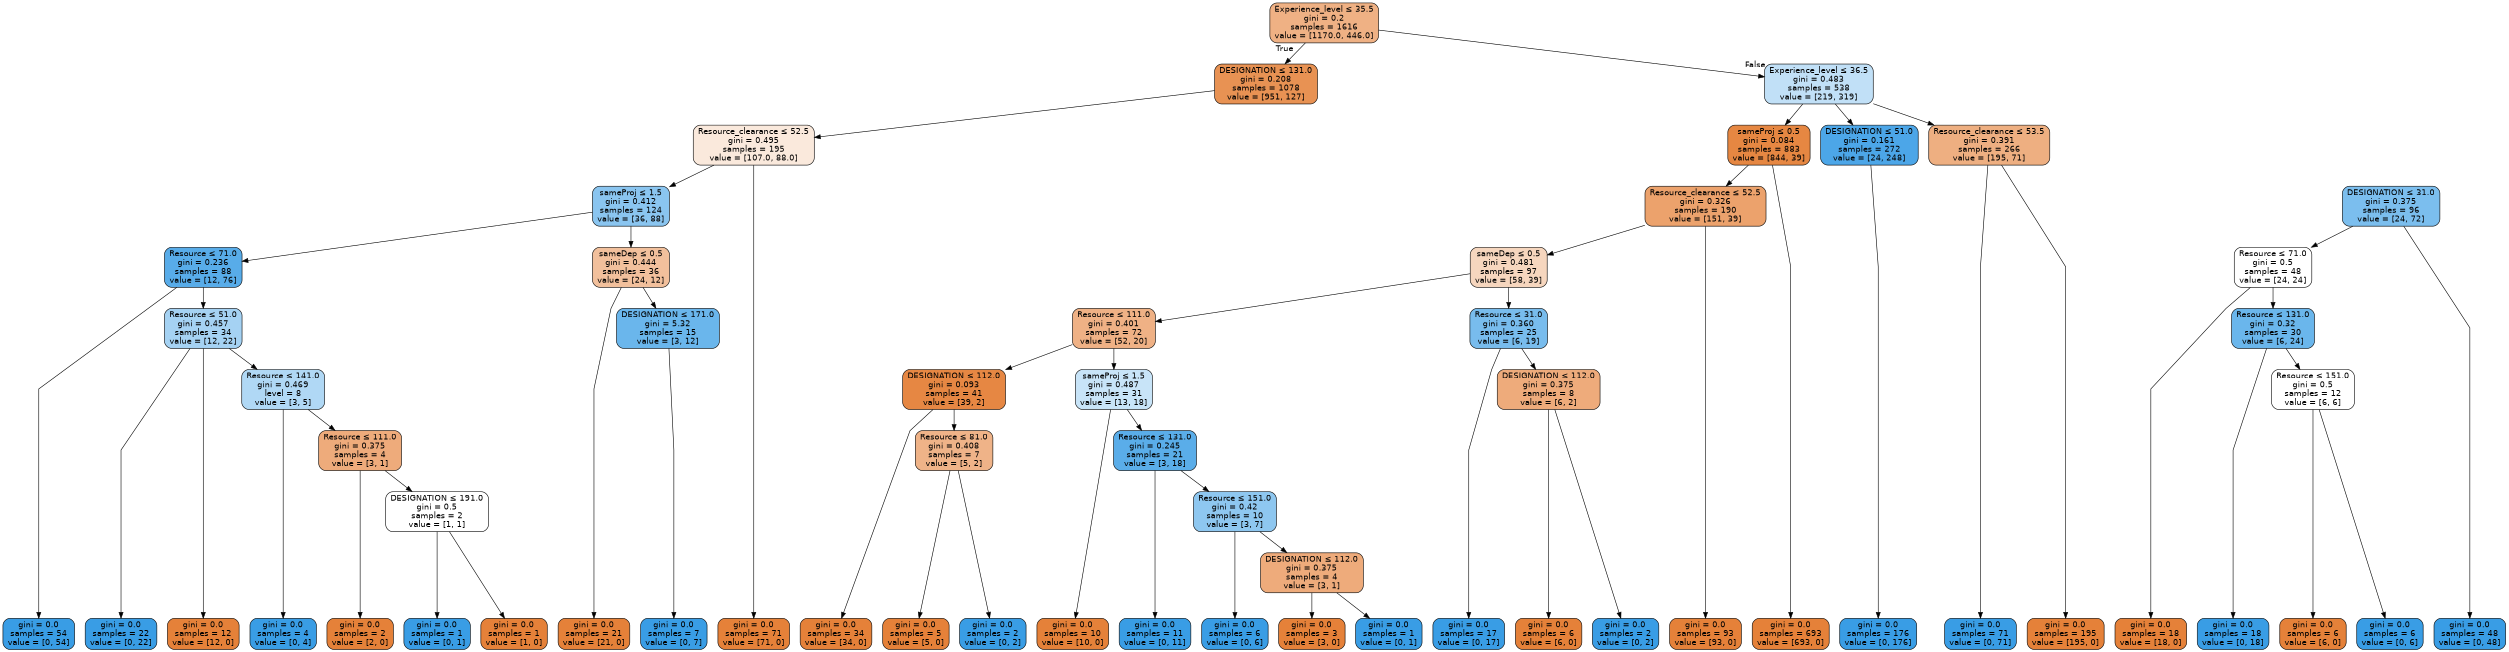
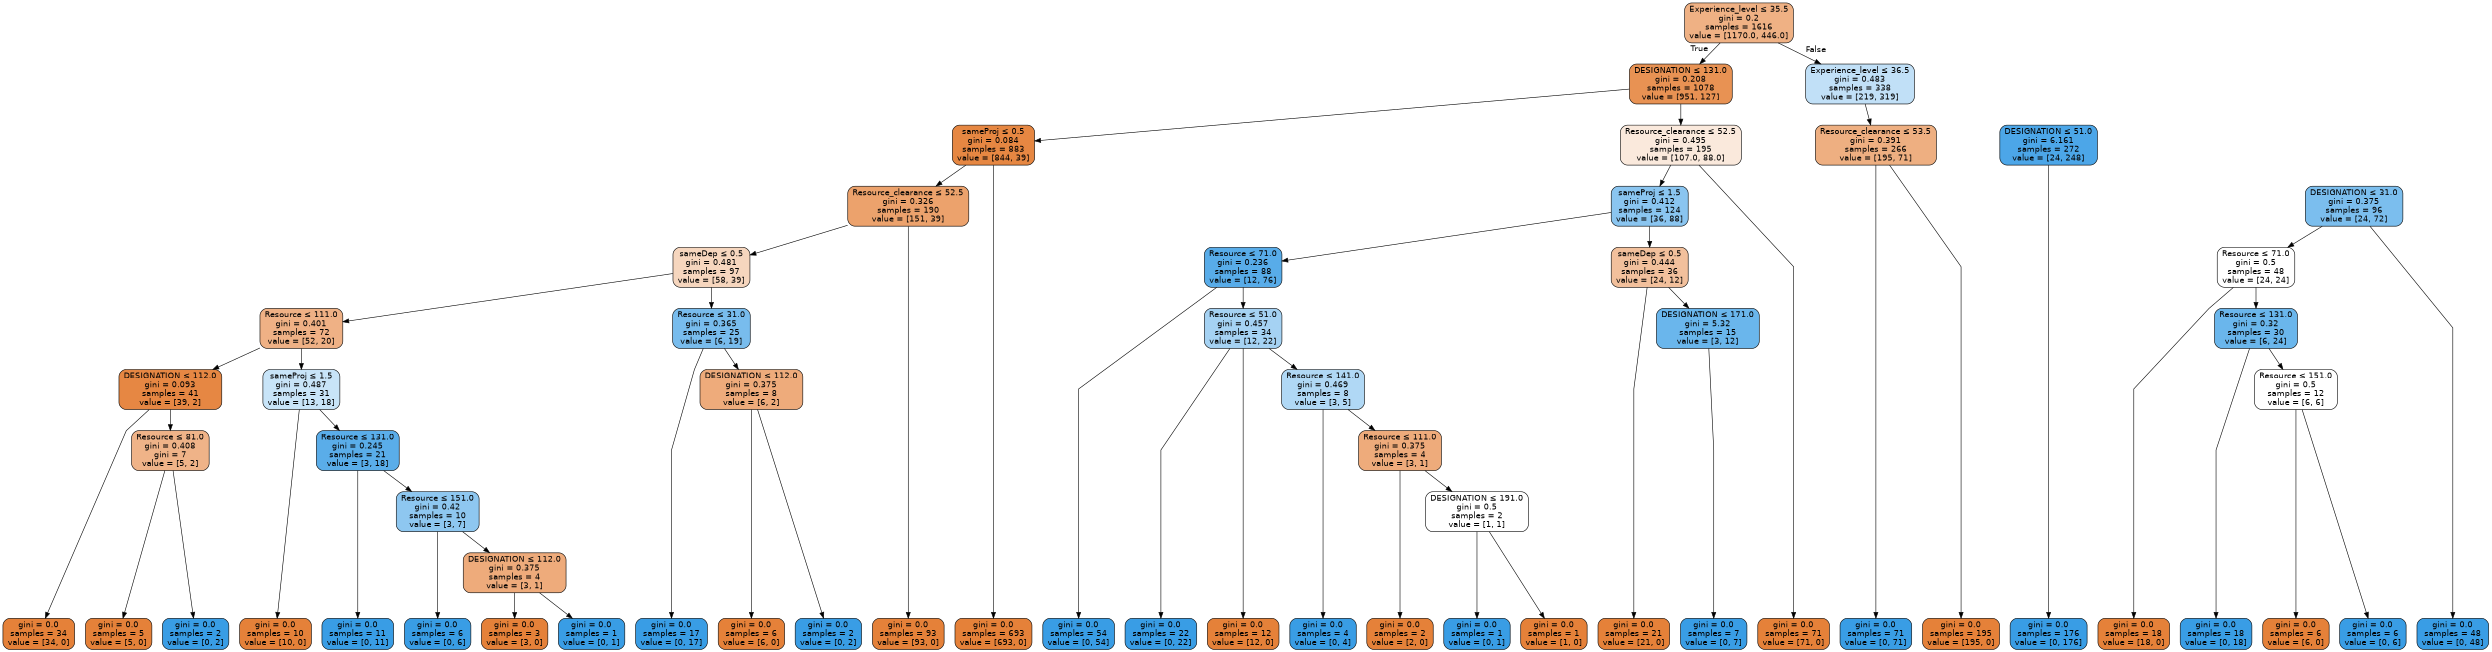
node "Experience_level ≤ 36.5": text "samples = 538" -> "samples = 338"
edge "Experience_level ≤ 36.5" -> "sameProj ≤ 0.5": now "DESIGNATION ≤ 131.0" -> "sameProj ≤ 0.5"
edge "Experience_level ≤ 36.5" -> "DESIGNATION ≤ 51.0": removed
node "DESIGNATION ≤ 51.0": text "gini = 0.161" -> "gini = 6.161"
node "Resource ≤ 31.0": text "gini = 0.360" -> "gini = 0.365"
node "Resource ≤ 141.0": text "level = 8" -> "samples = 8"
node "Resource ≤ 81.0": text "samples = 7" -> "gini = 7"
